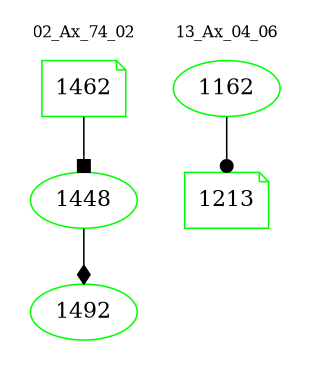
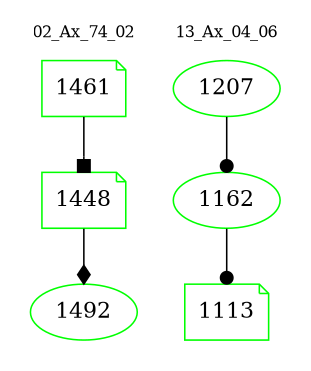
node "1462": label "1462" -> "1461"
node "1207": added
node "1448": shape ellipse -> note
node "1213": label "1213" -> "1113"
